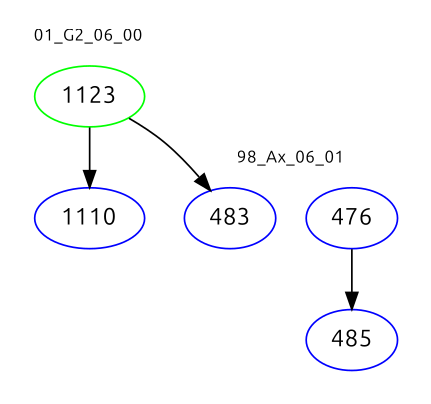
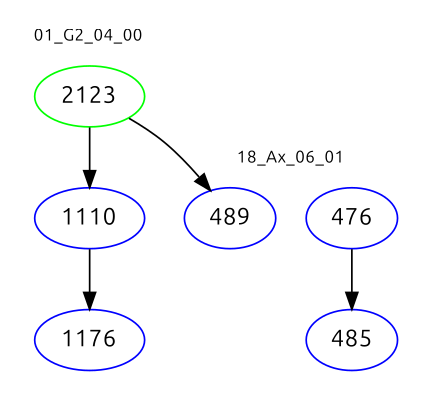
cluster "01_G2_06_00": label "01_G2_06_00" -> "01_G2_04_00"
node "1123": label "1123" -> "2123"
cluster "98_Ax_06_01": label "98_Ax_06_01" -> "18_Ax_06_01"
node "483": label "483" -> "489"
node "1176": added
